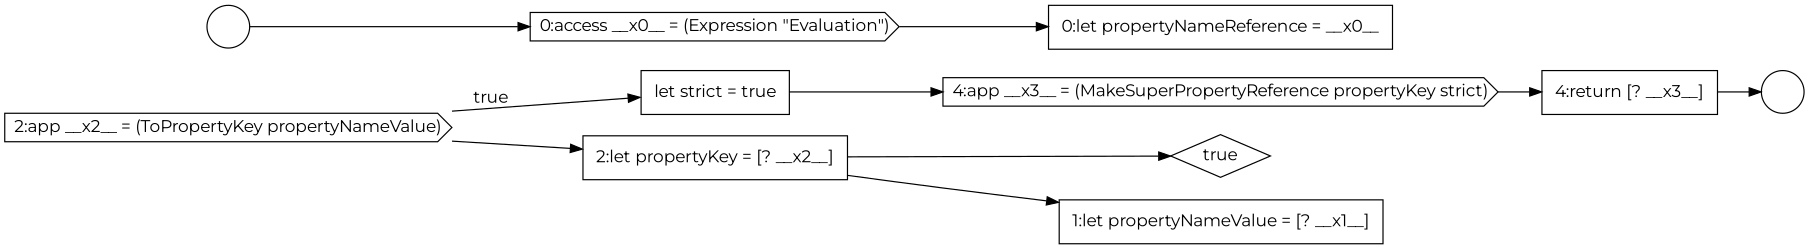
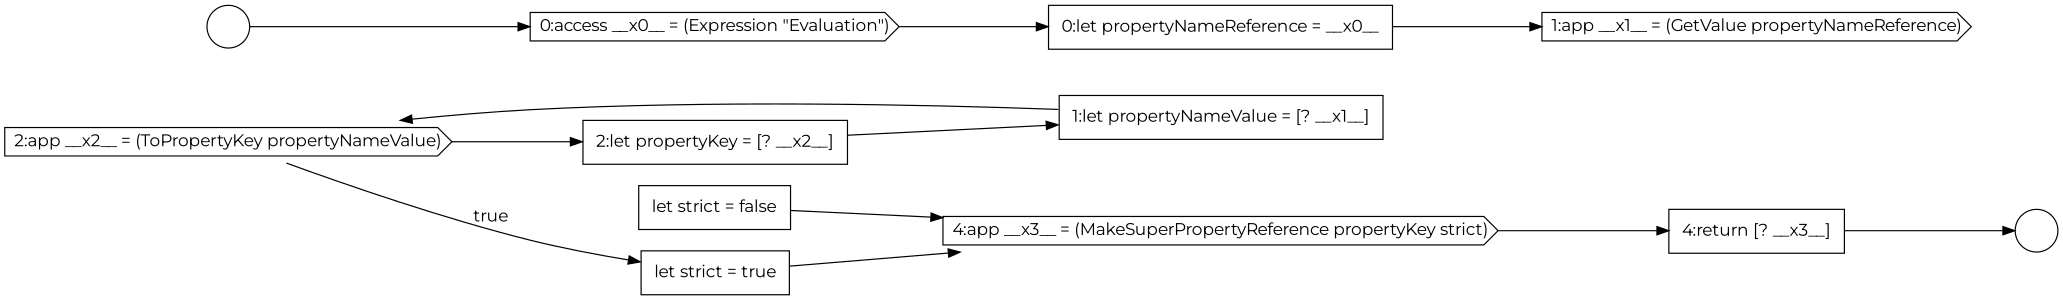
node "1:app __x1__ = (GetValue propertyNameReference)": added
edge "1:let propertyNameValue = [? __x1__]" -> "2:app __x2__ = (ToPropertyKey propertyNameValue)": added
node "true": removed
node "let strict = false": added
